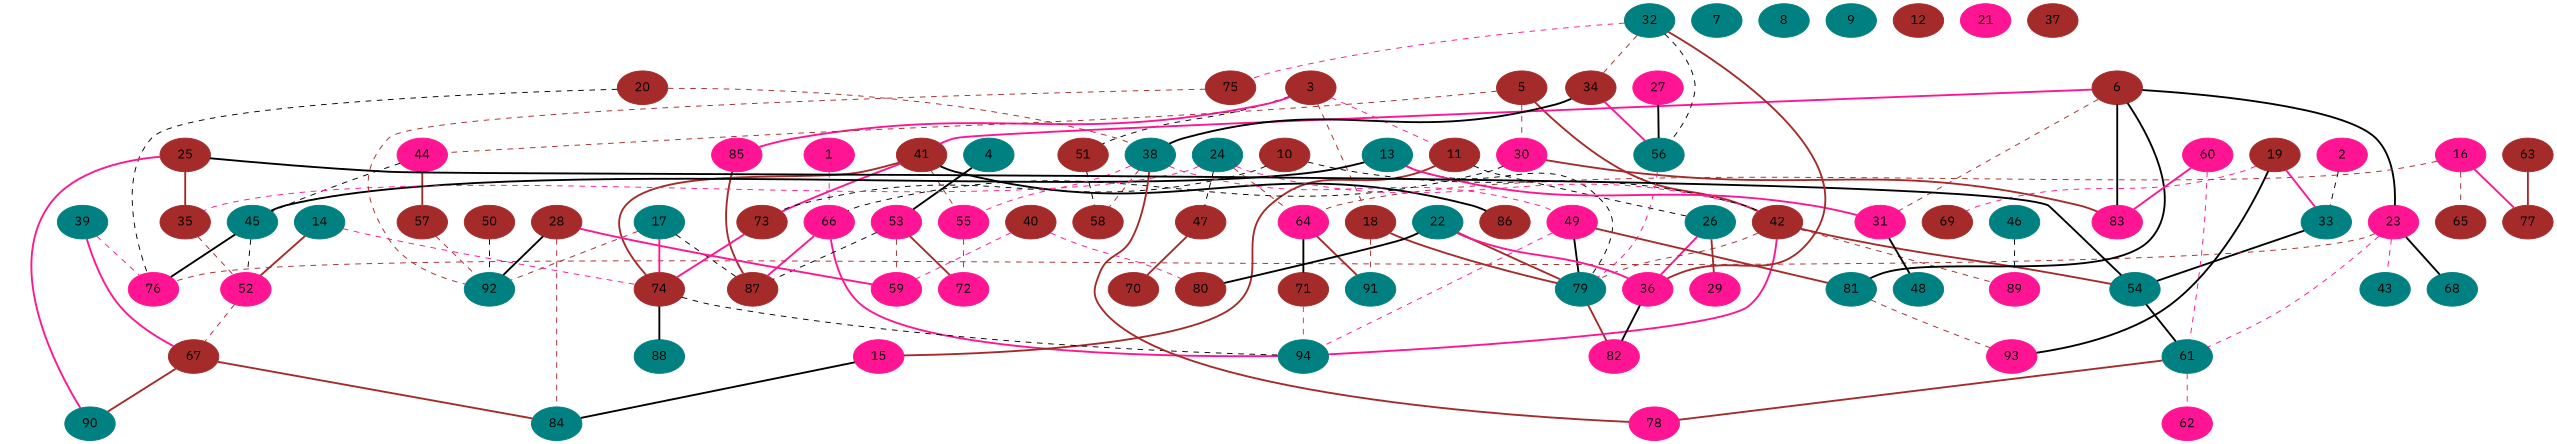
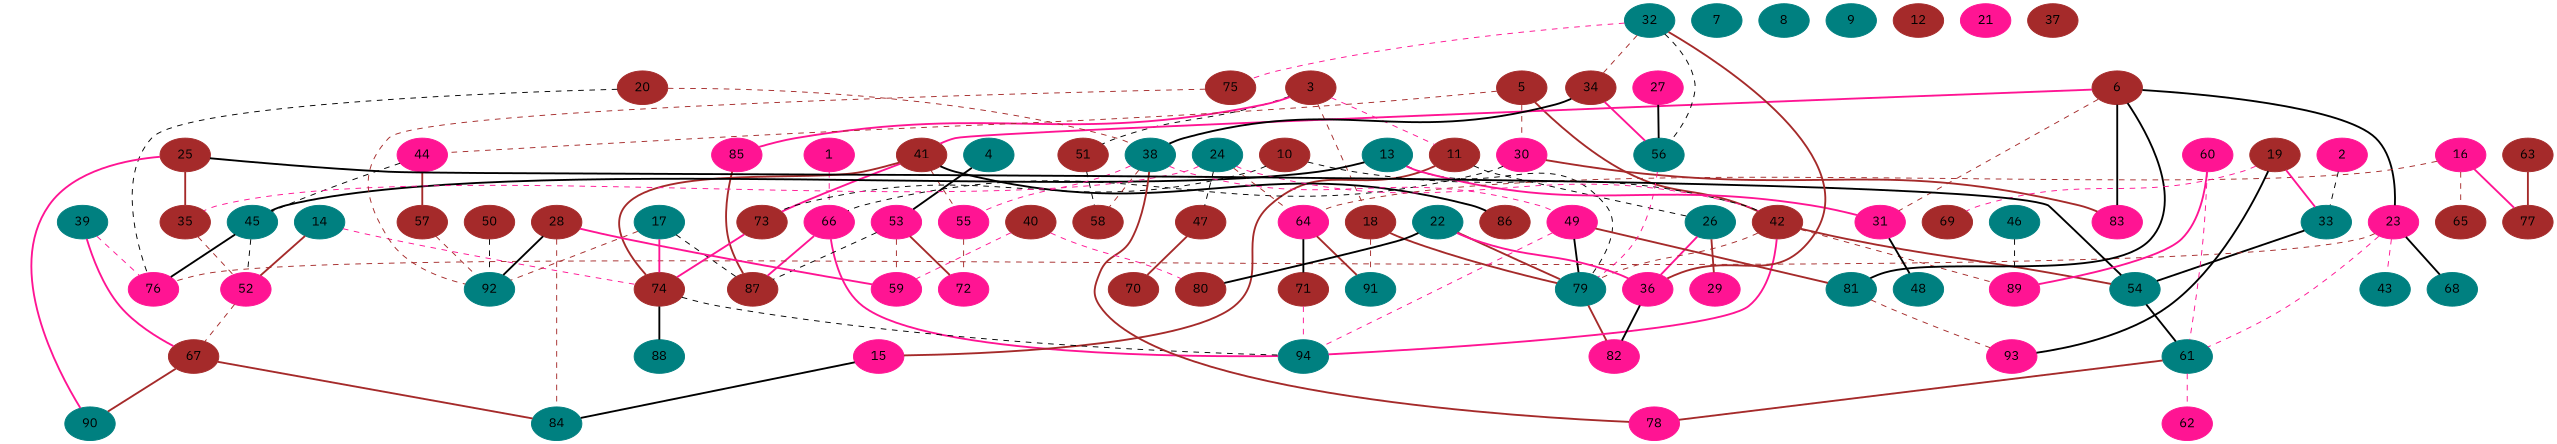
edge "60" -- "83": now "60" -- "89"
